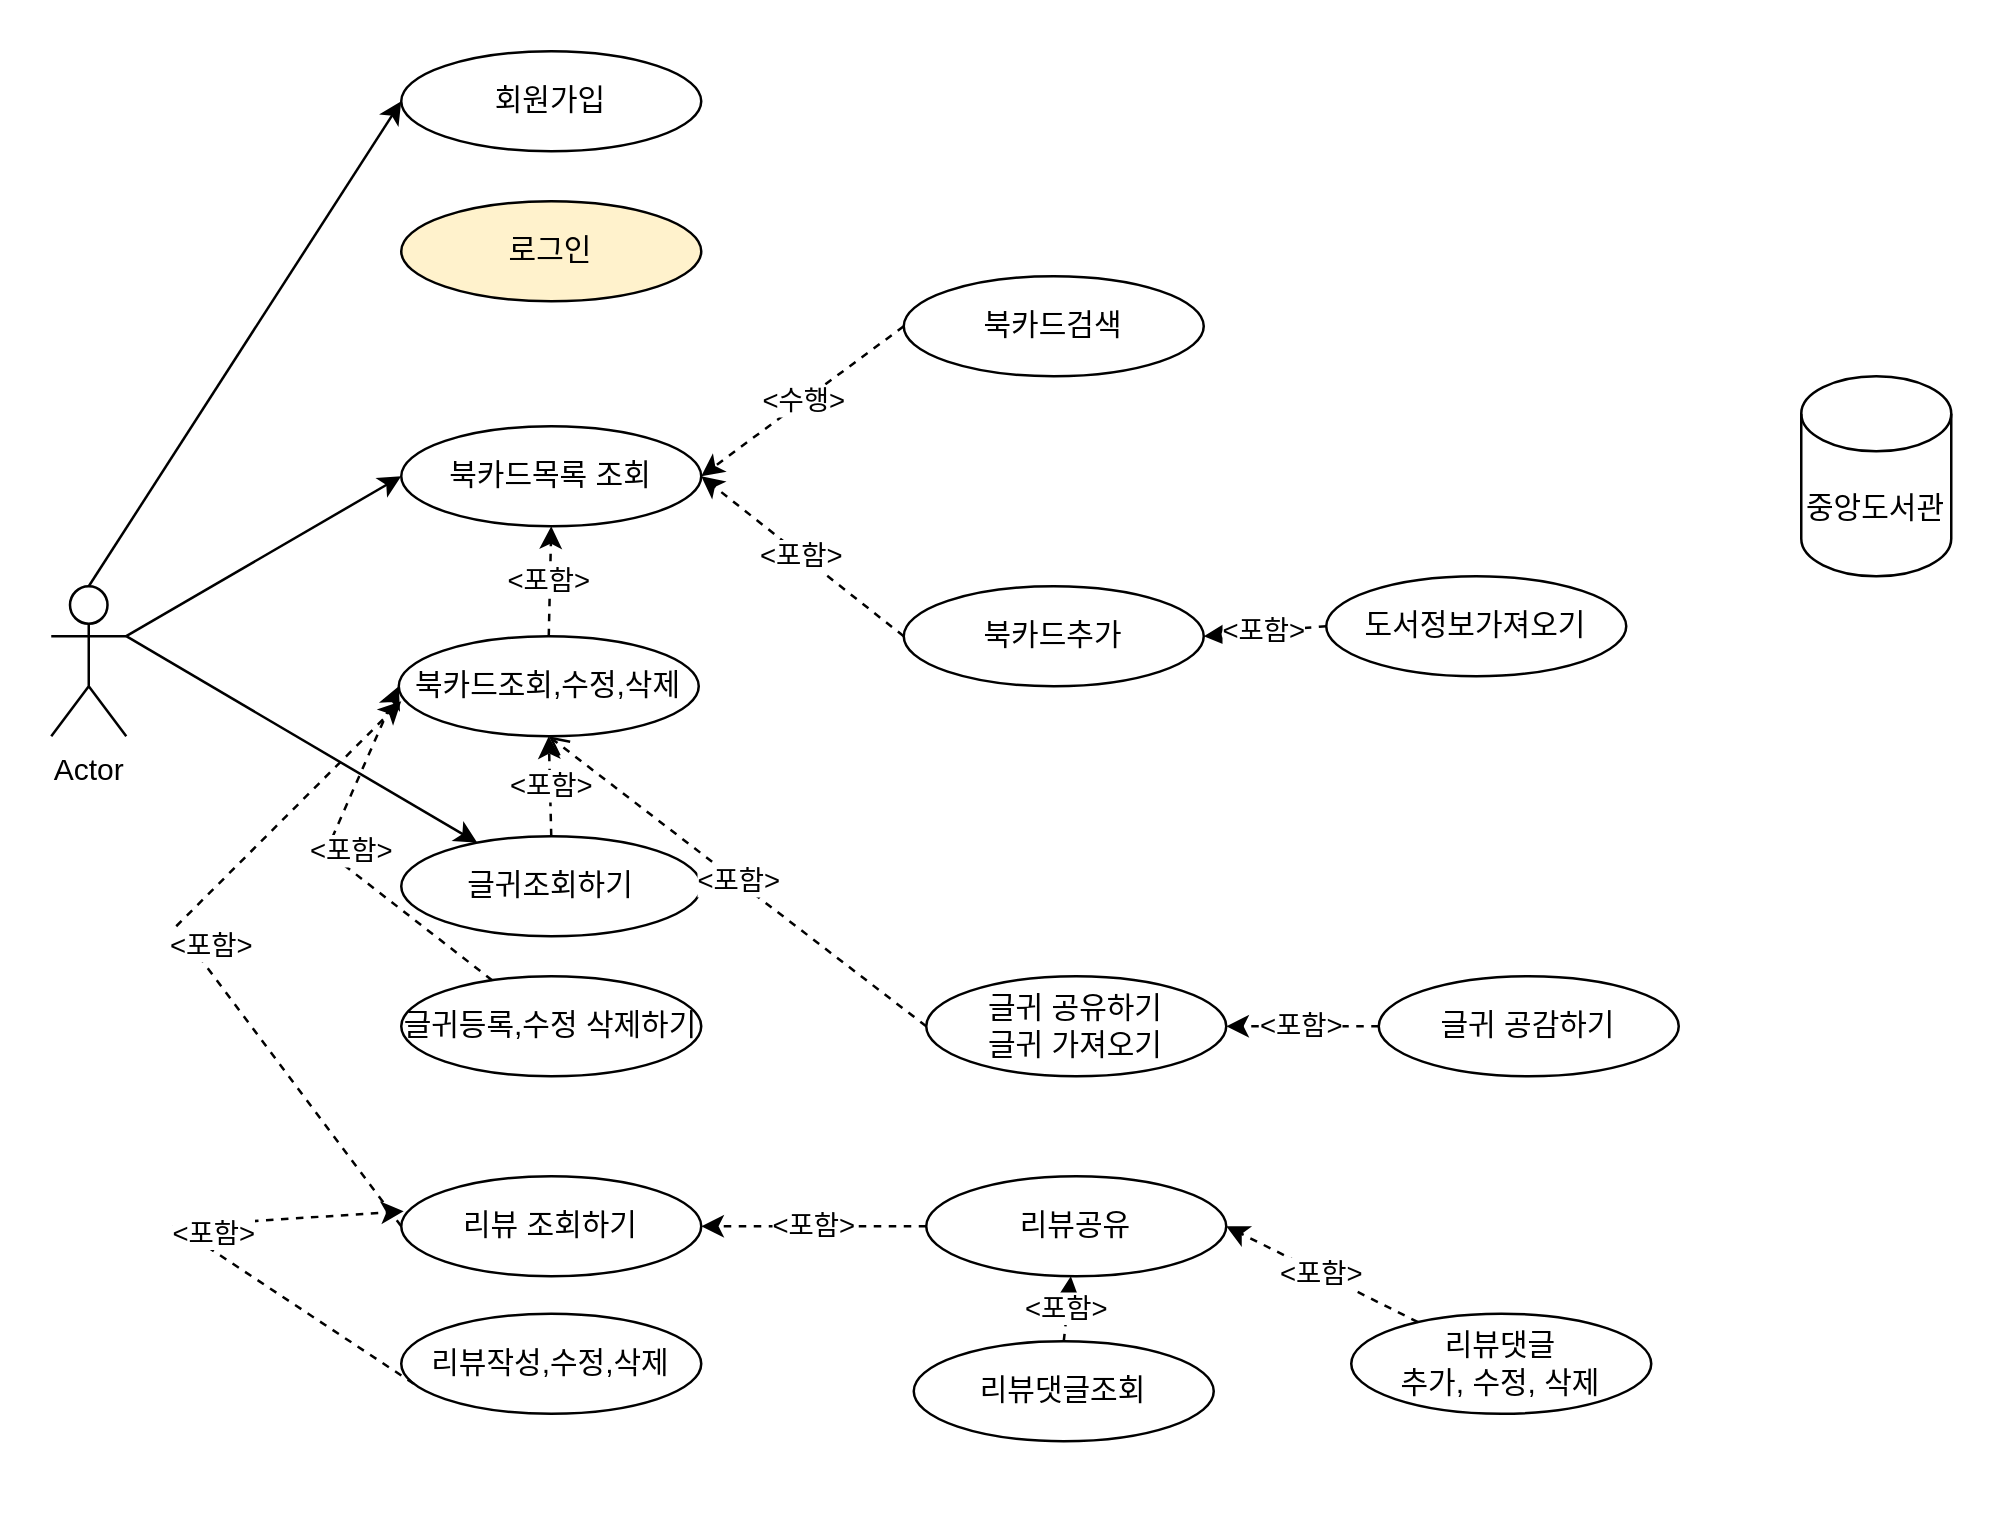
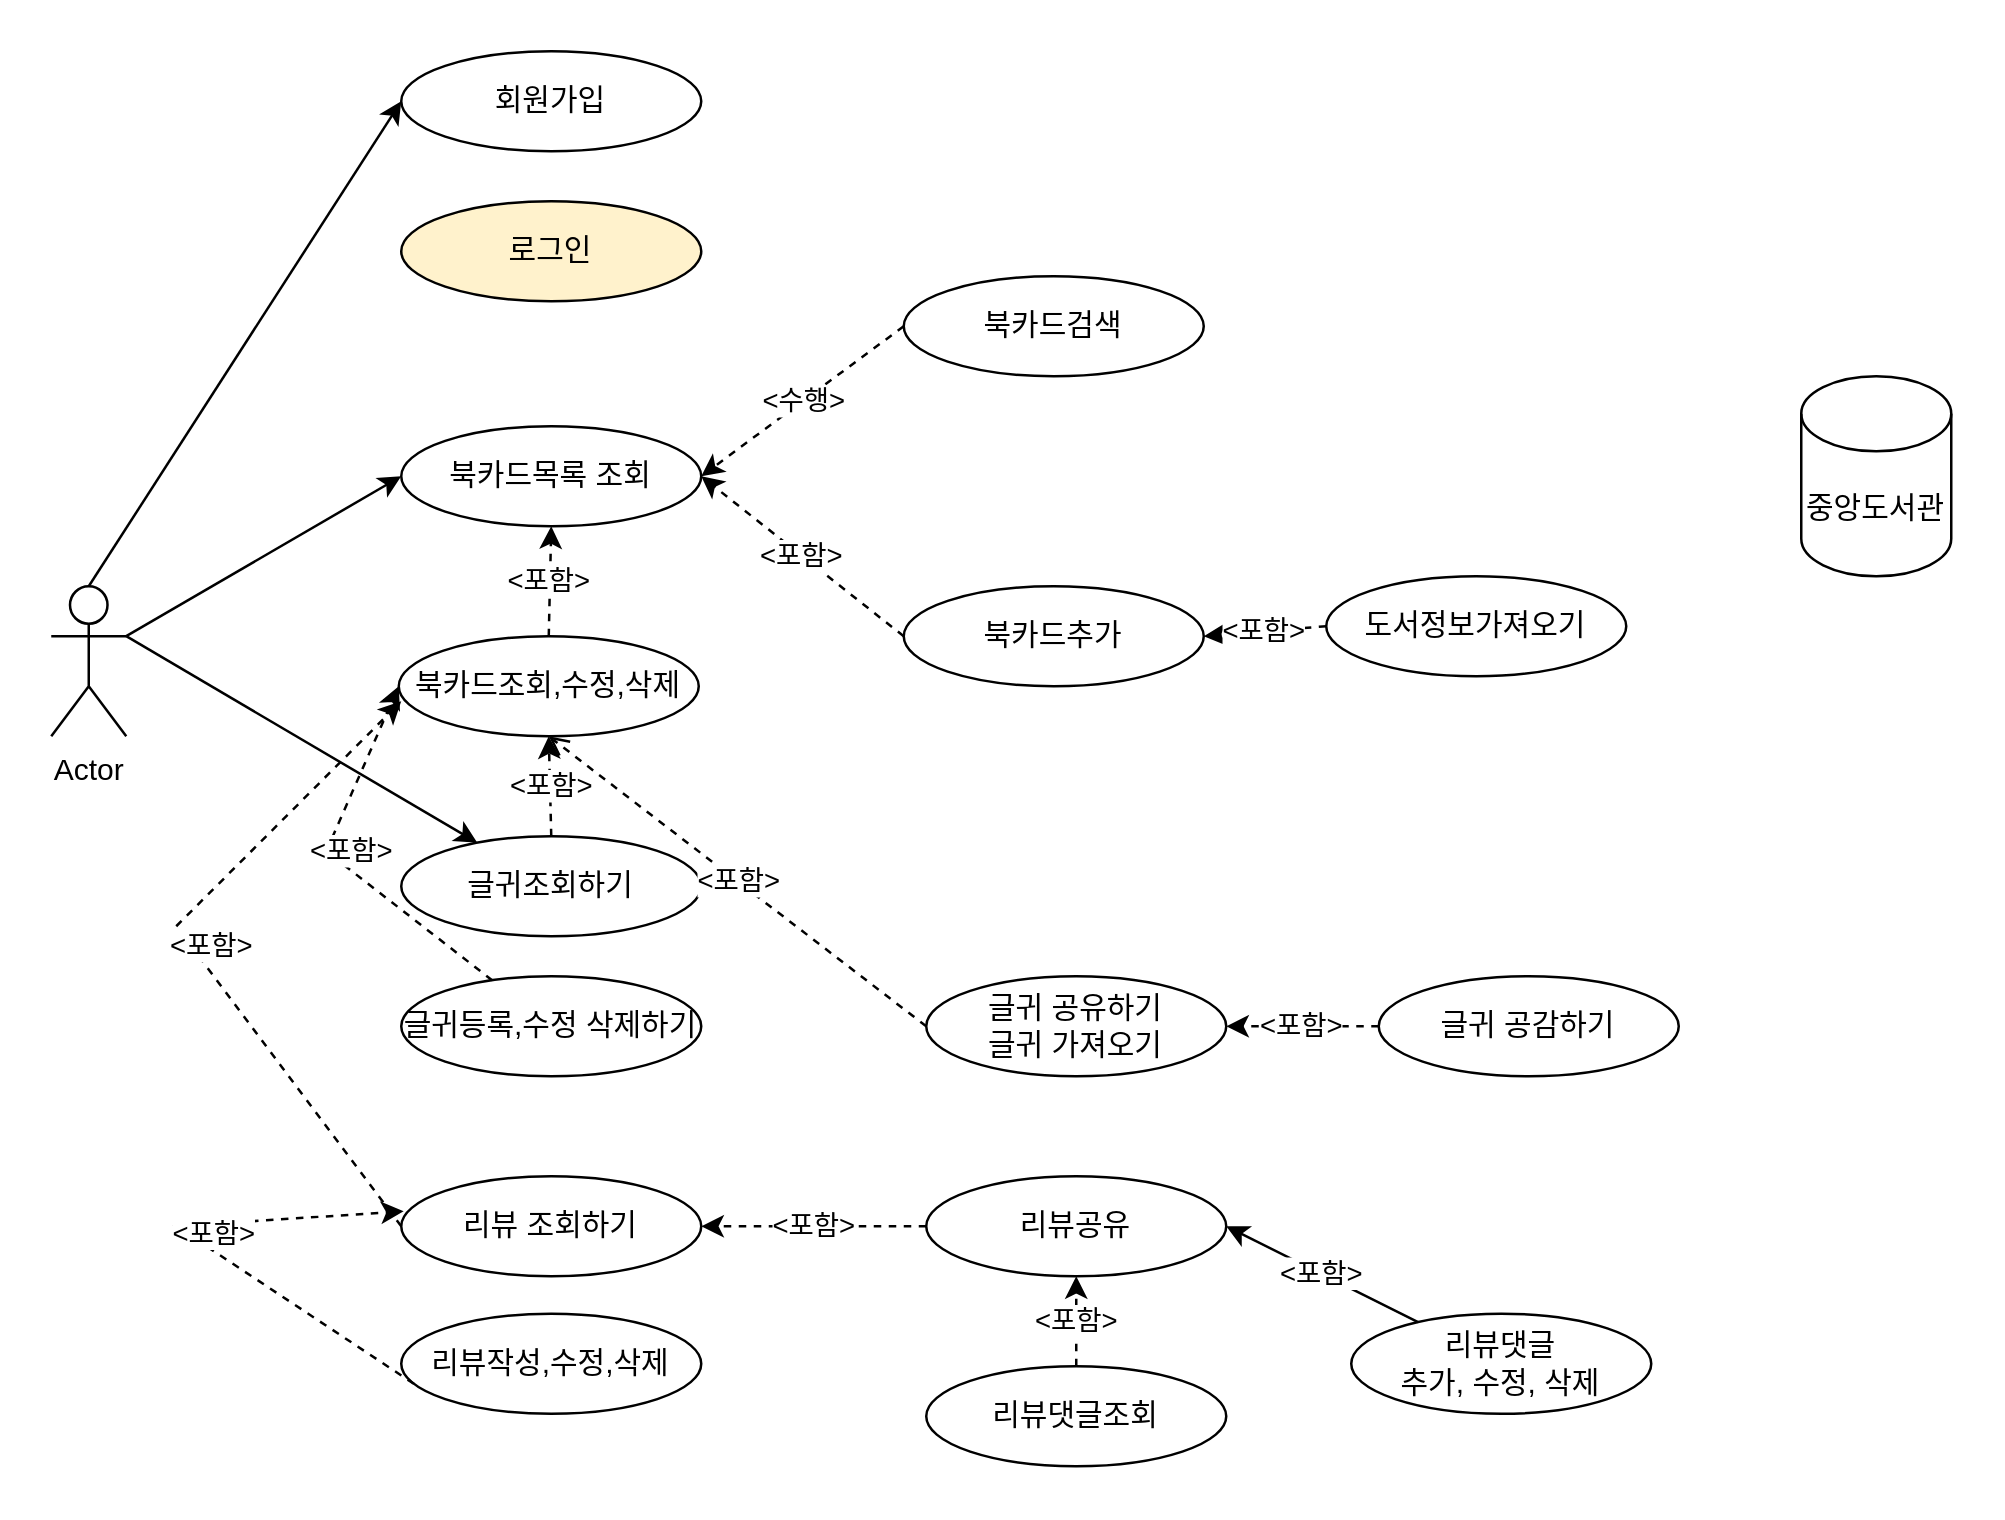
edge "리뷰댓글 추가, 수정, 삭제" -> "리뷰공유": style dashed -> solid
node "리뷰댓글조회": moved (1064, 1391) -> (1076, 1416)
